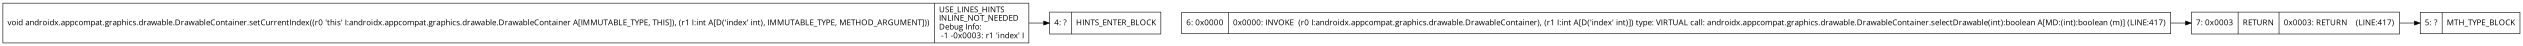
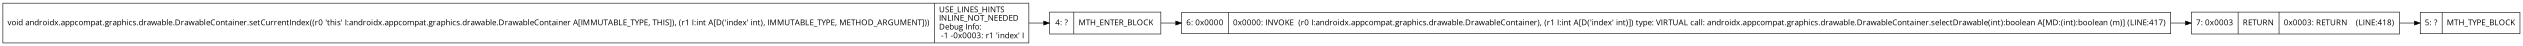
node "4: ?": text "HINTS_ENTER_BLOCK" -> "MTH_ENTER_BLOCK"
edge "4: ?" -> "6: 0x0000": added
node "7: 0x0003": text "0x0003: RETURN    (LINE:417)" -> "0x0003: RETURN    (LINE:418)"
